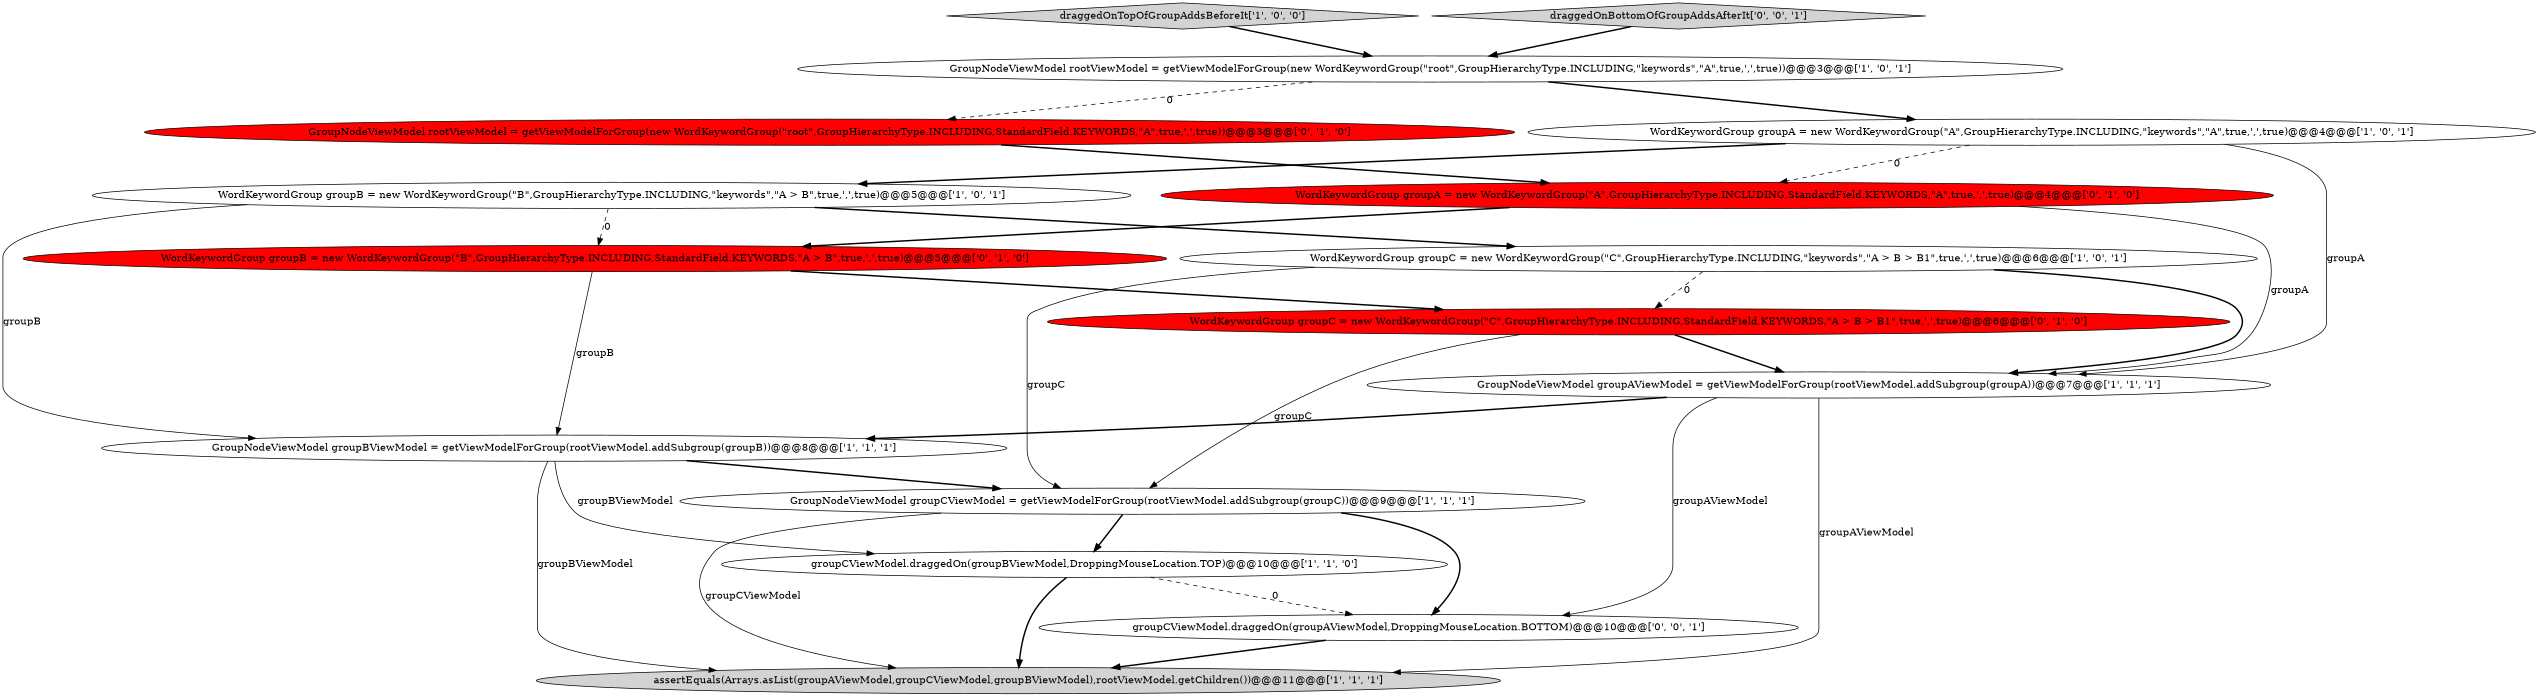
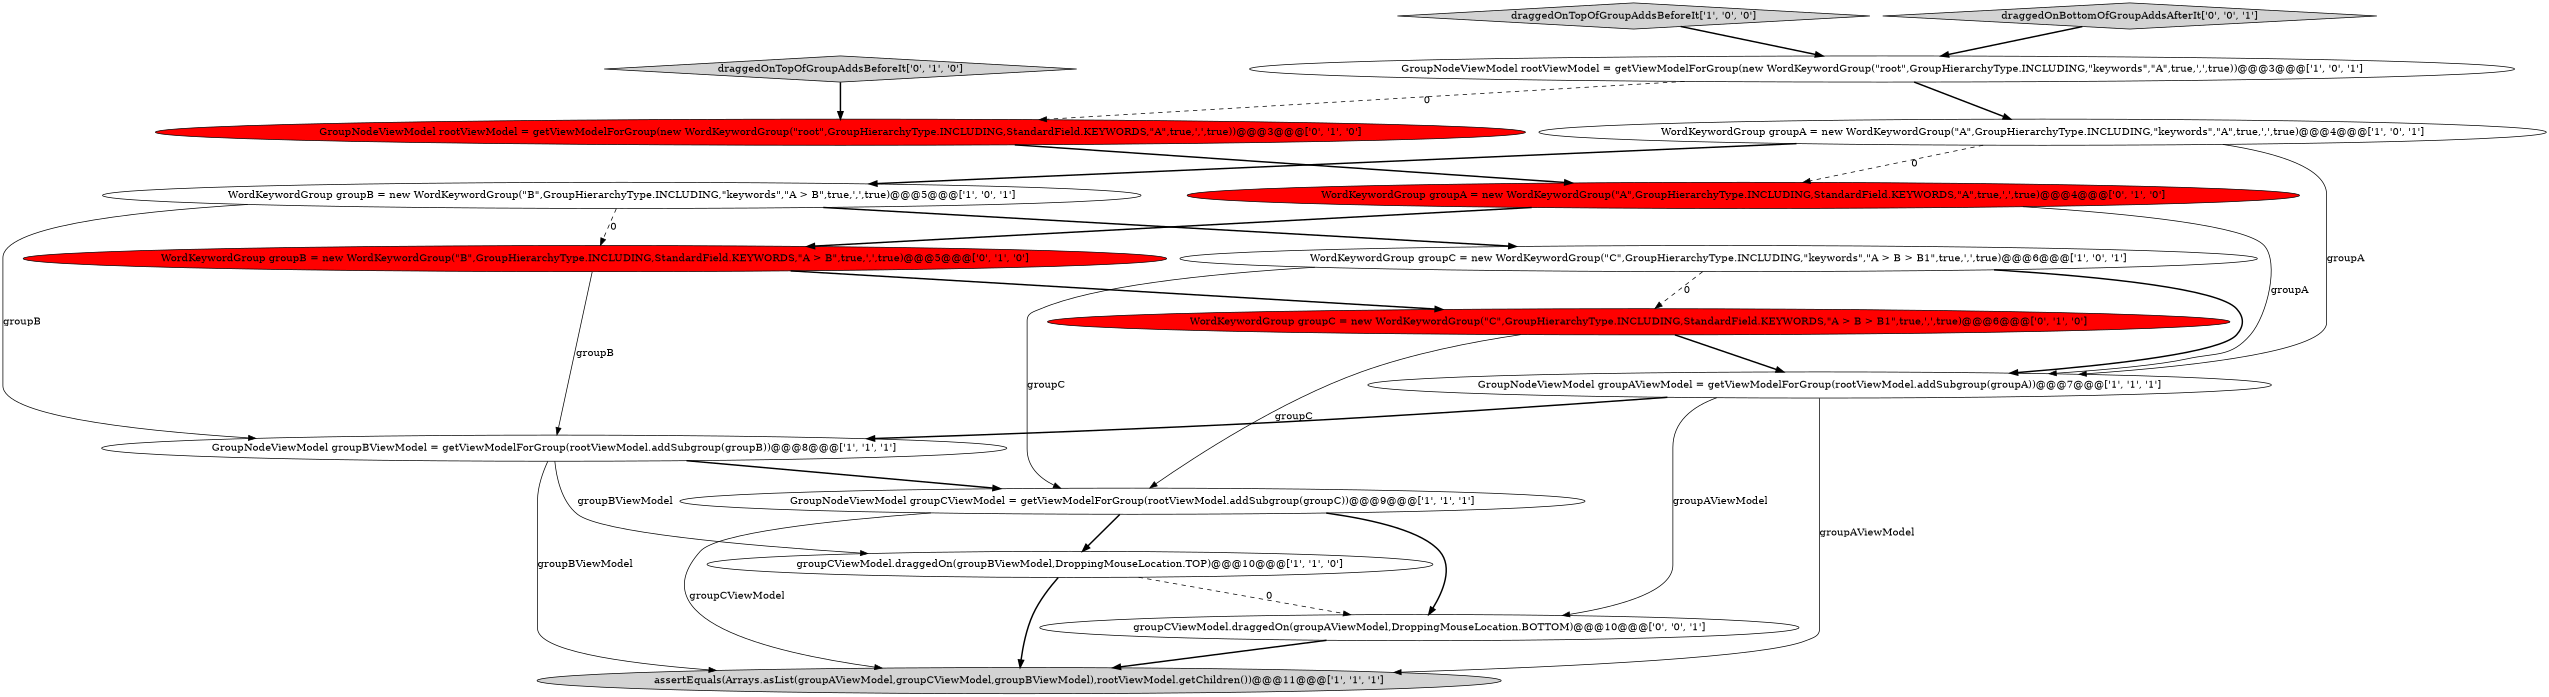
node "draggedOnTopOfGroupAddsBeforeIt['0', '1', '0']": added
